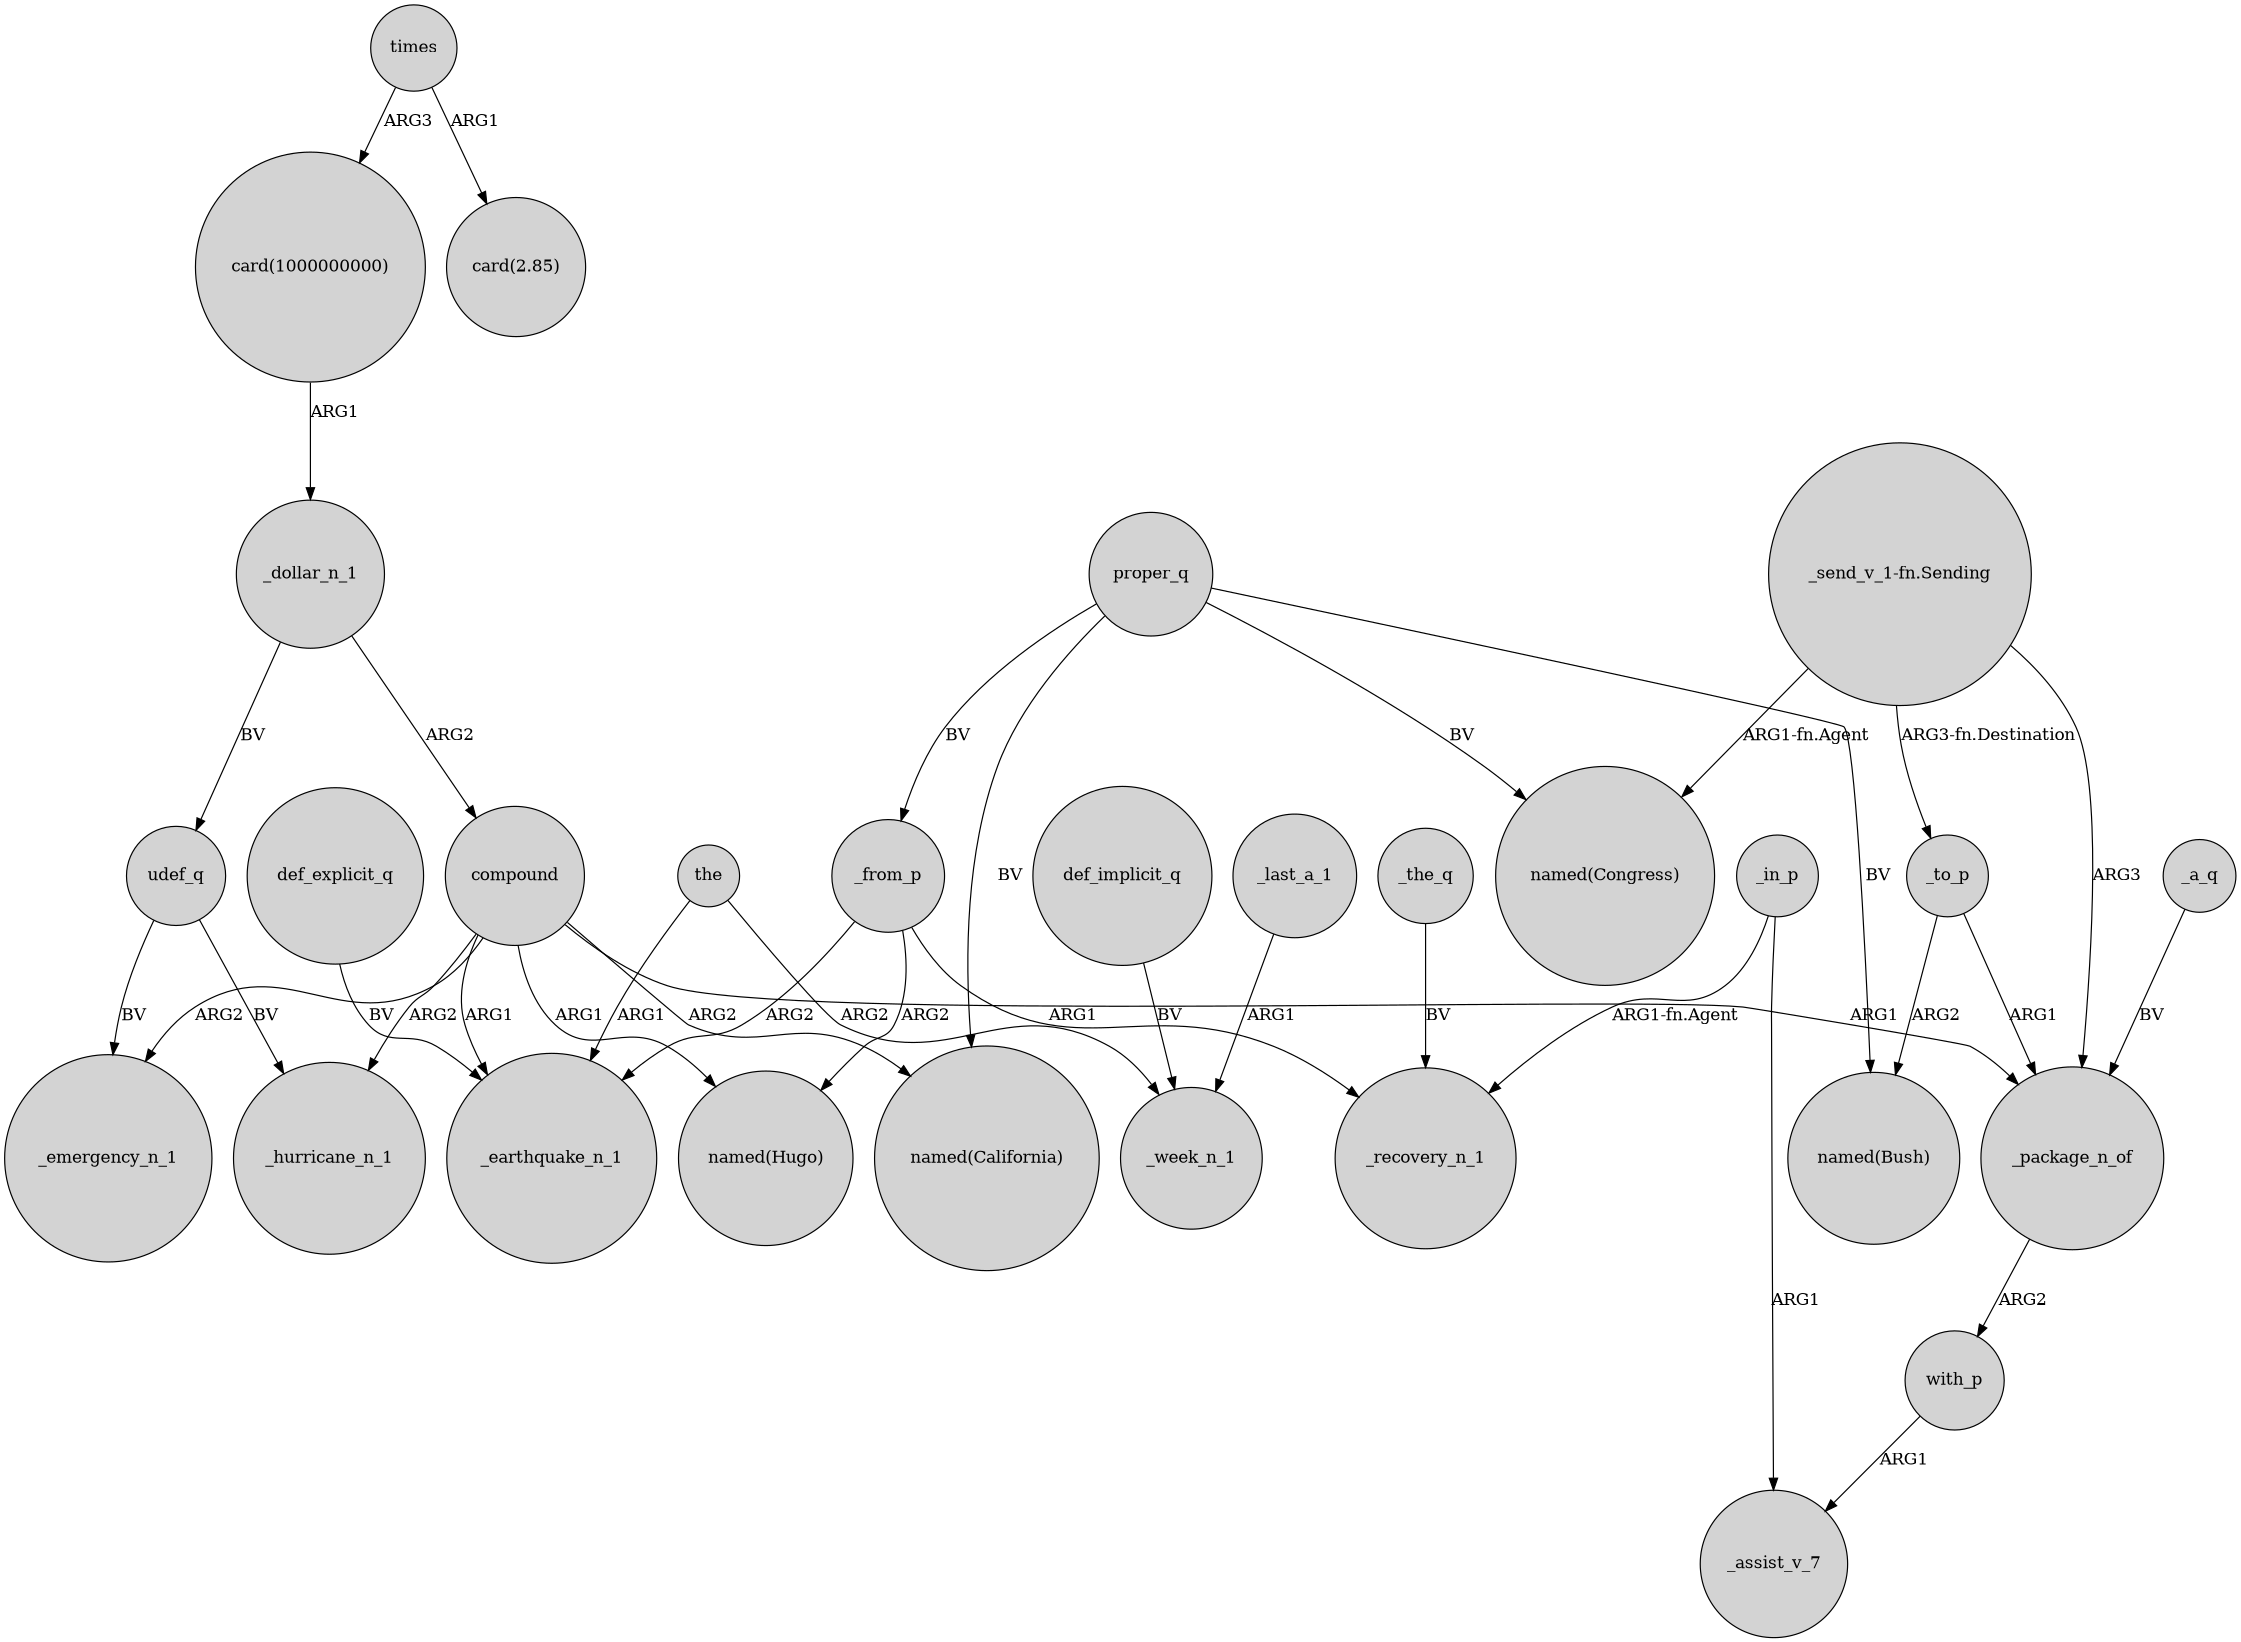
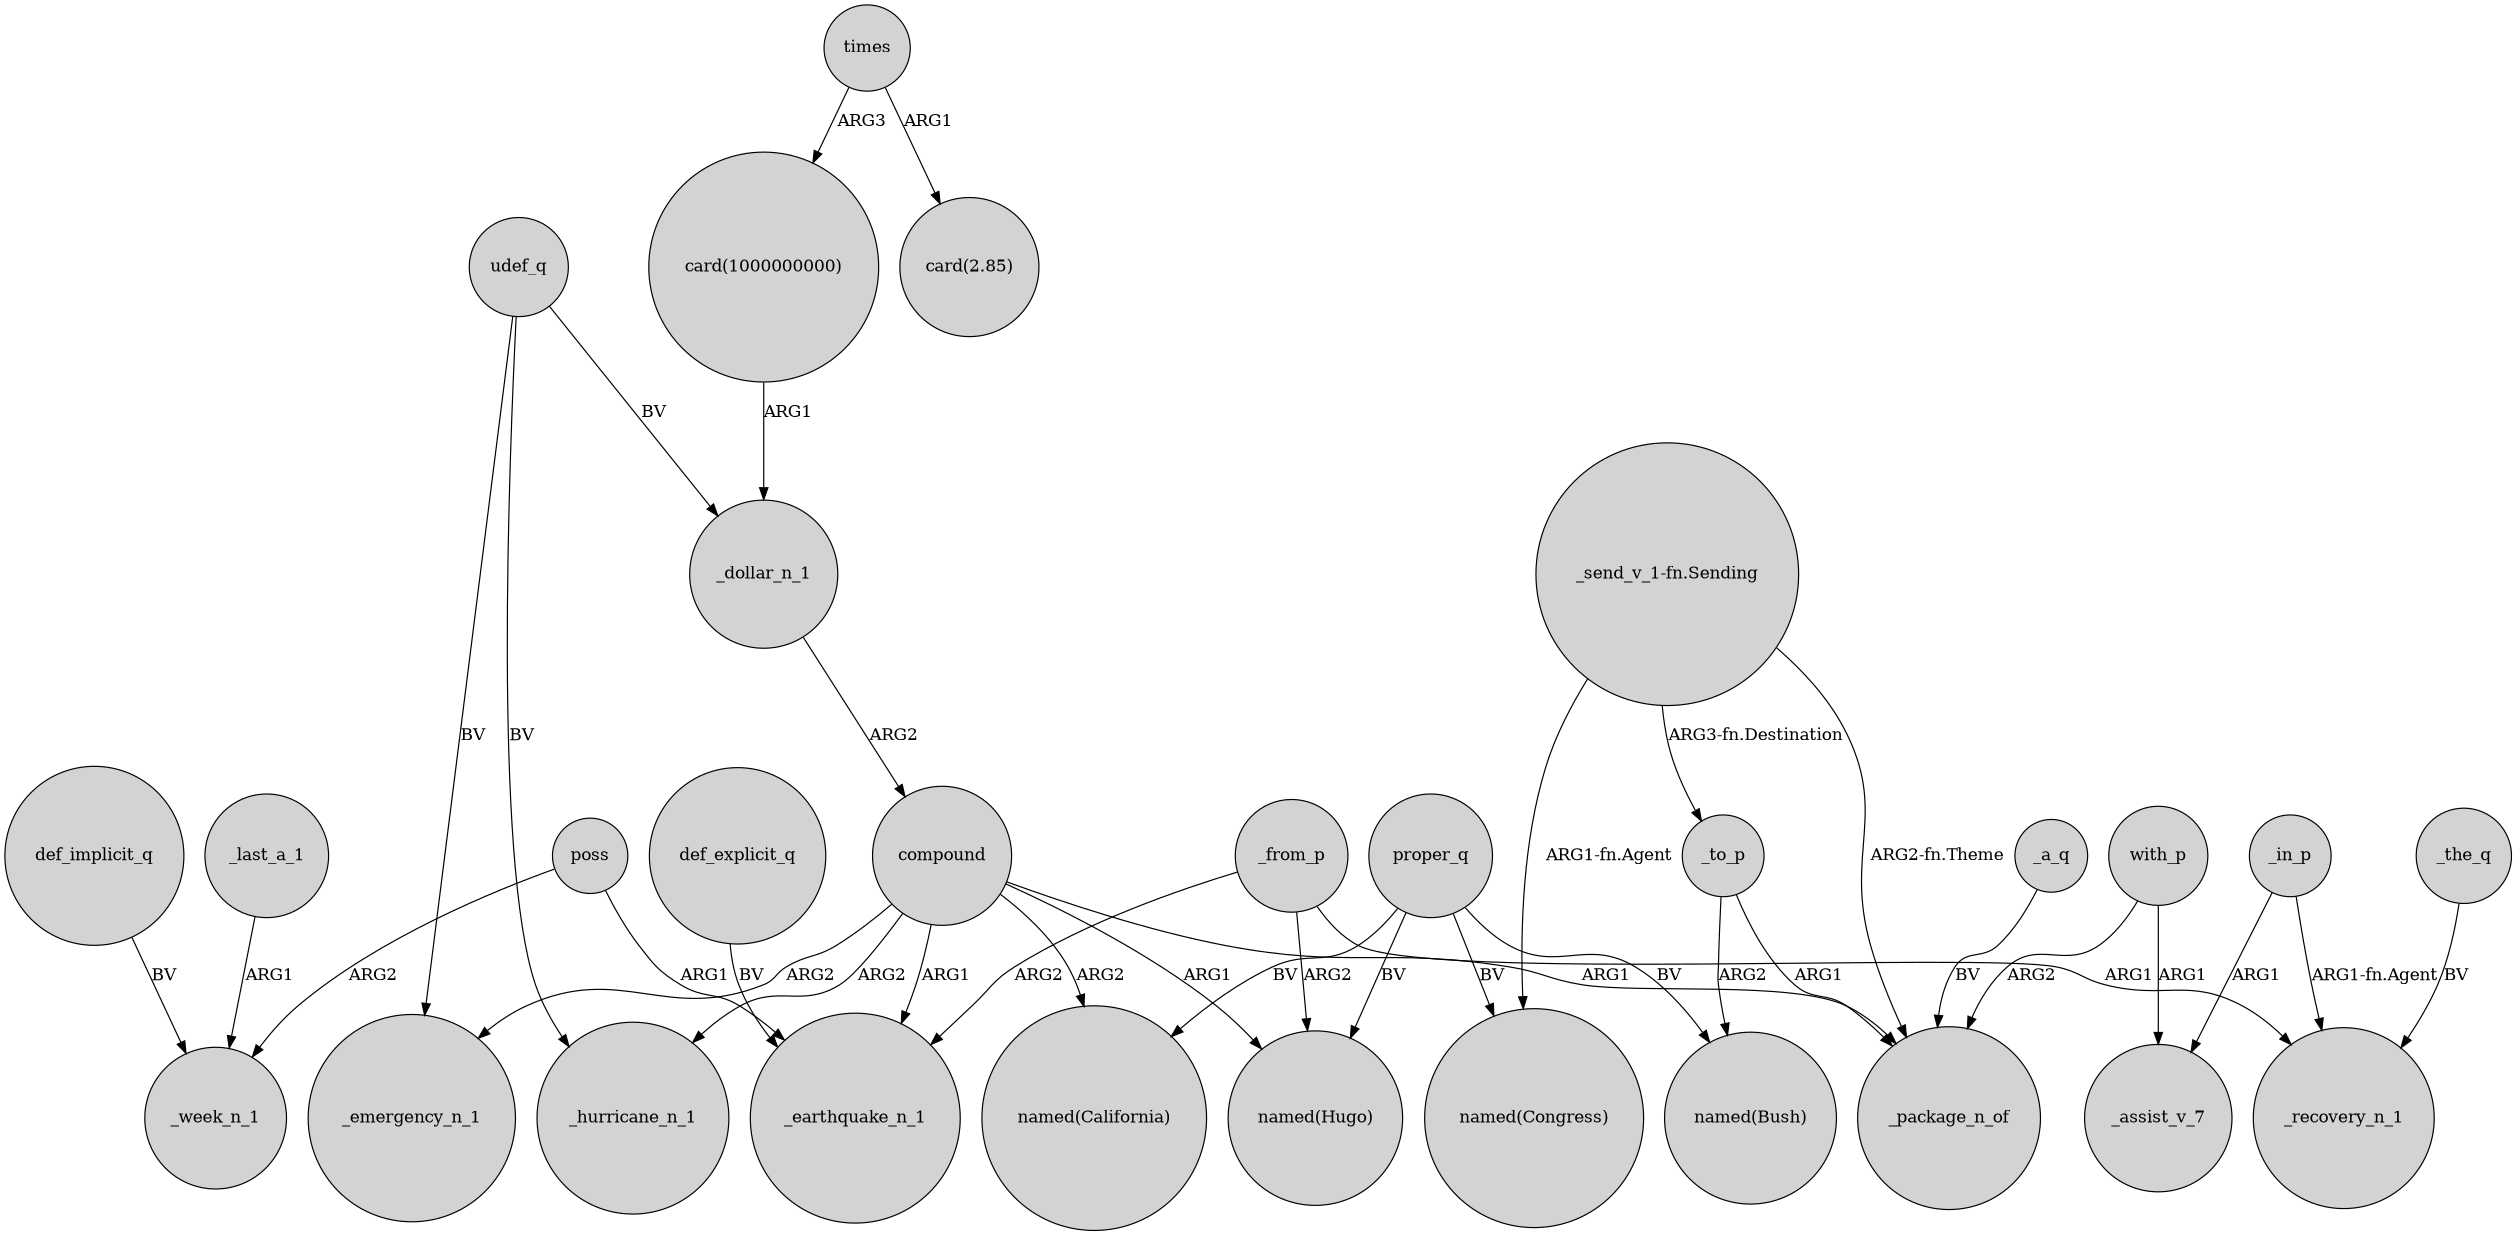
edge "proper_q" -> "_from_p": now "proper_q" -> "named(Hugo)"
edge "_dollar_n_1" -> "udef_q": reversed
node "the": label "the" -> "poss"
edge "_send_v_1-fn.Sending" -> "_package_n_of": label "ARG3" -> "ARG2-fn.Theme"
edge "_package_n_of" -> "with_p": reversed
